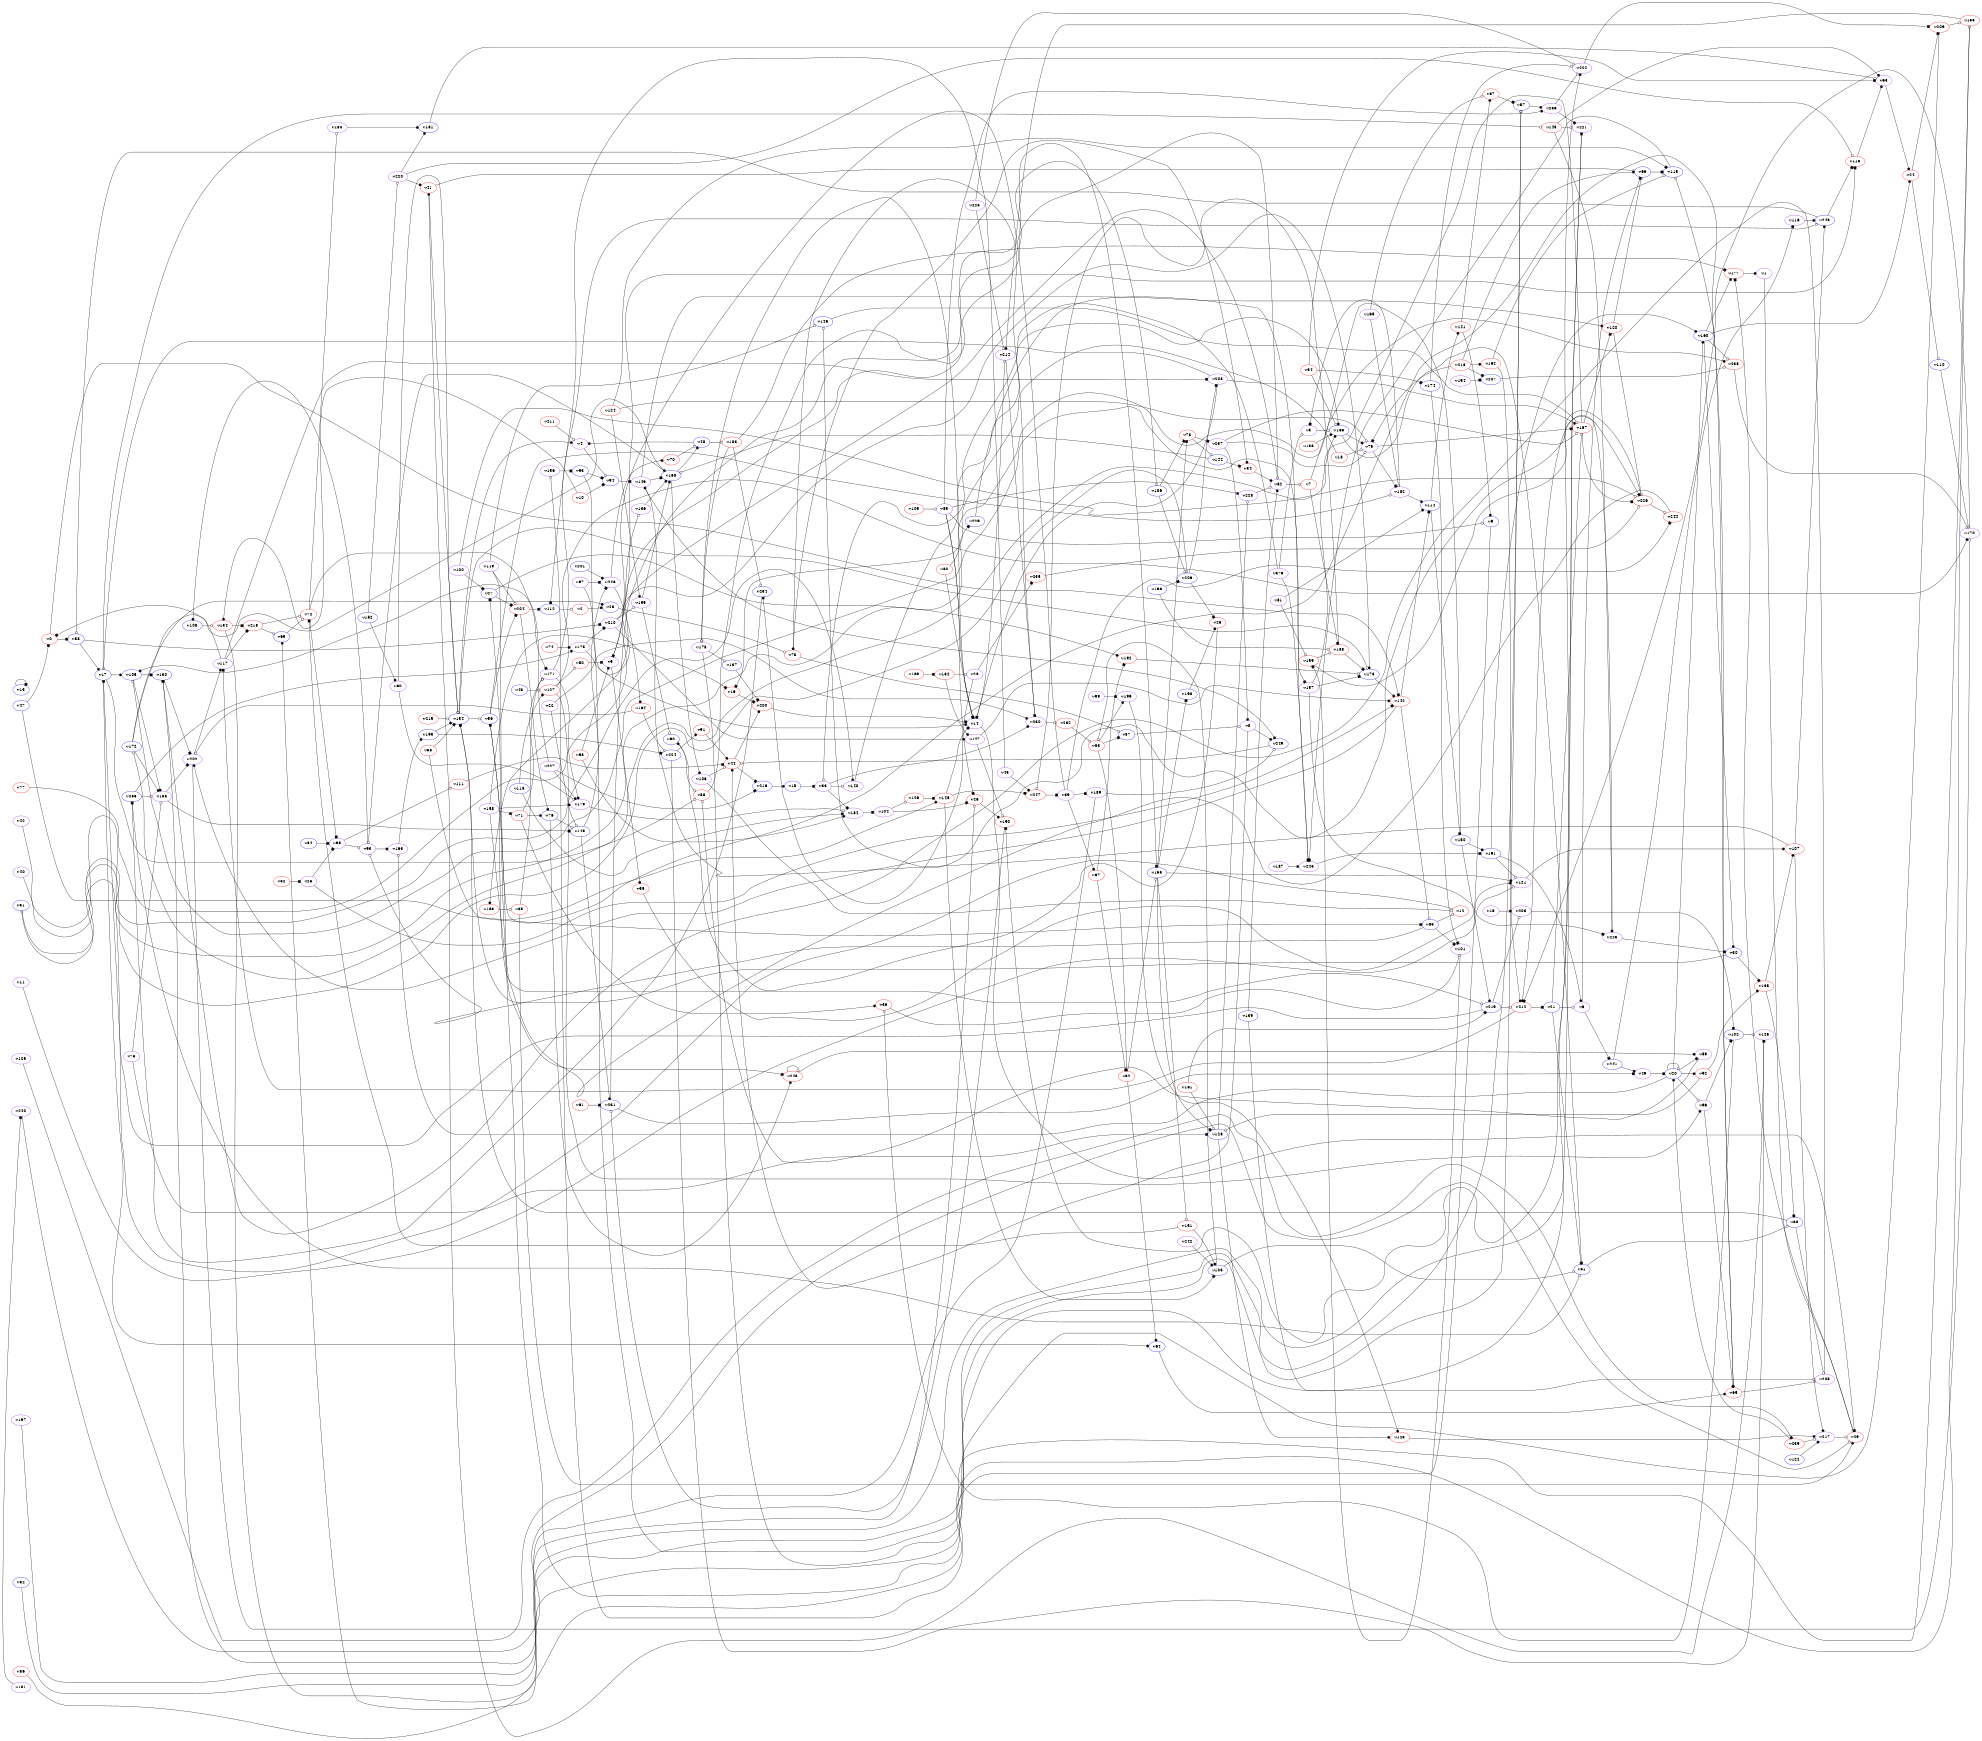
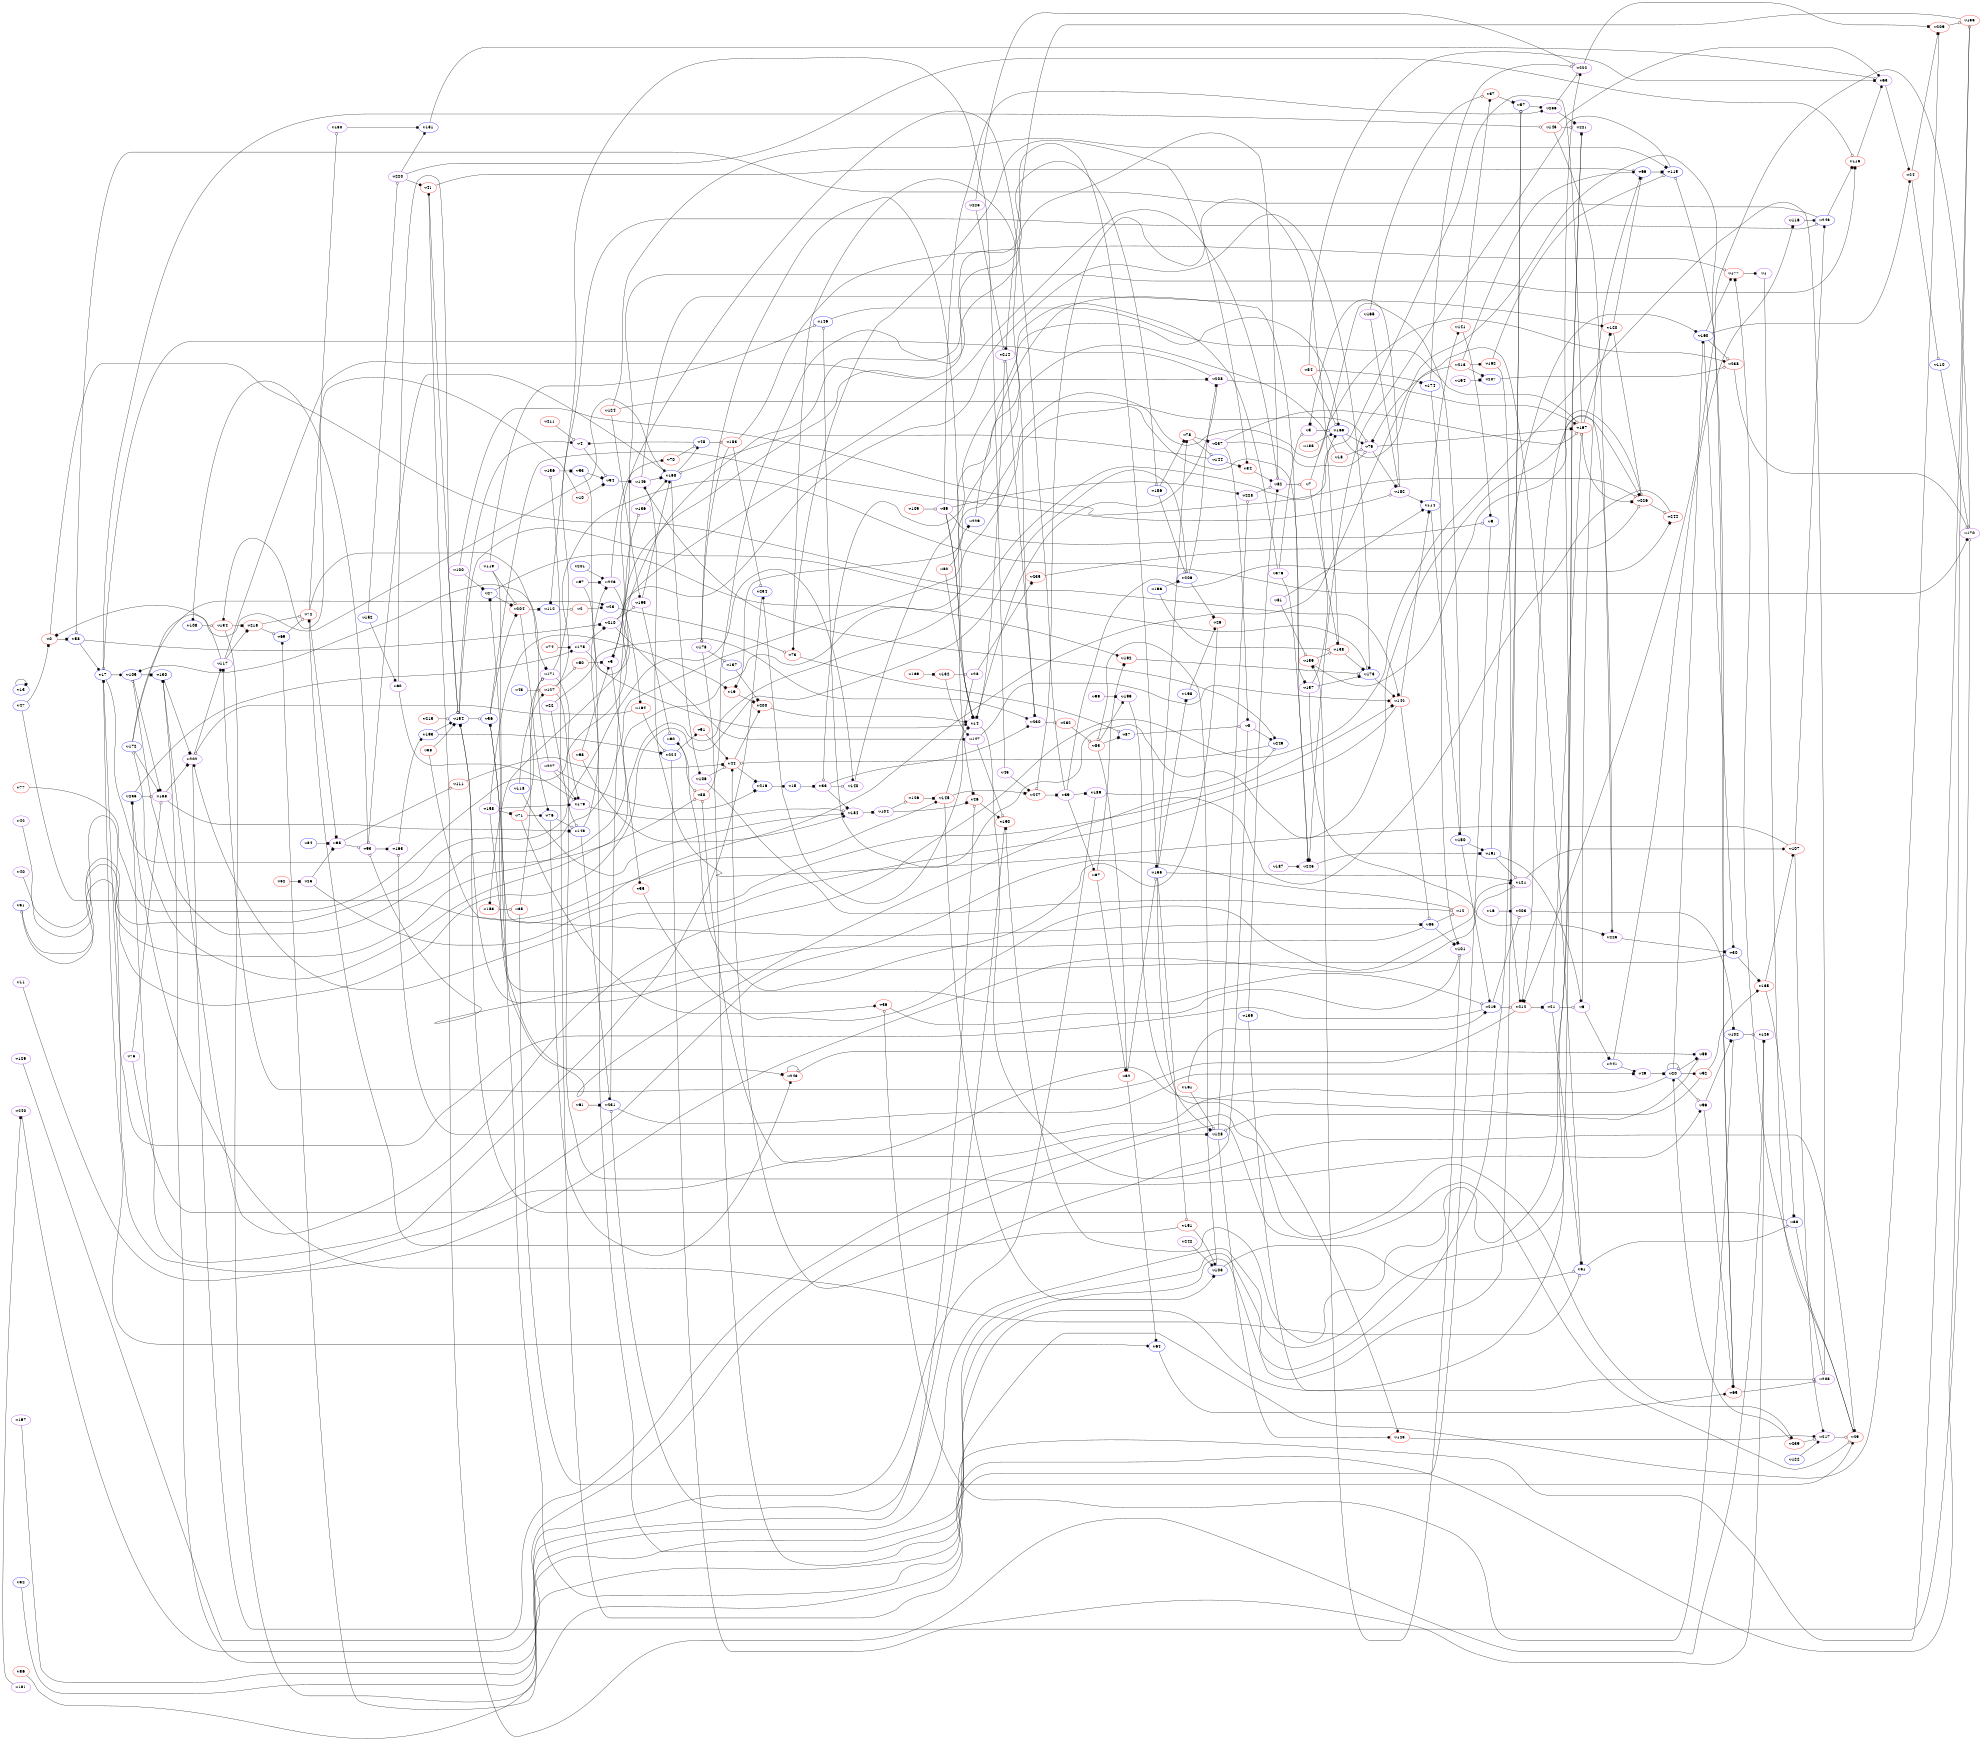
edge "v183" -> "v177": arrowhead box -> odot
